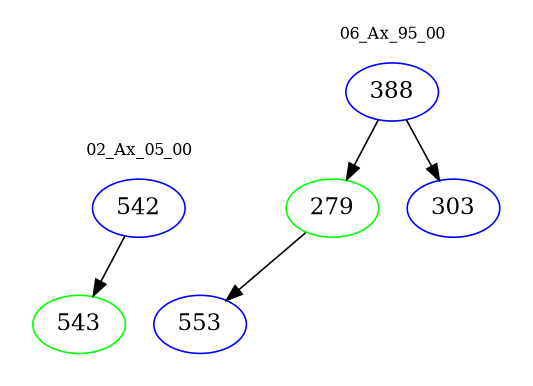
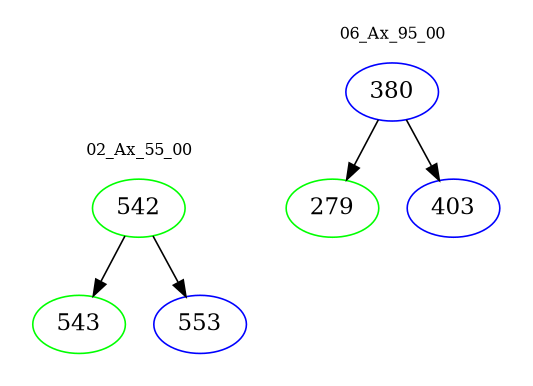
node "388": label "388" -> "380"
cluster "02_Ax_05_00": label "02_Ax_05_00" -> "02_Ax_55_00"
node "542": color blue -> green
node "303": label "303" -> "403"
edge "279" -> "553": now "542" -> "553"
